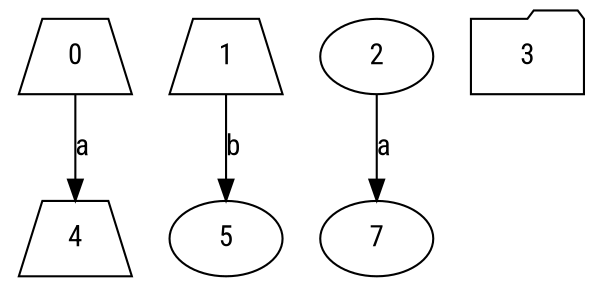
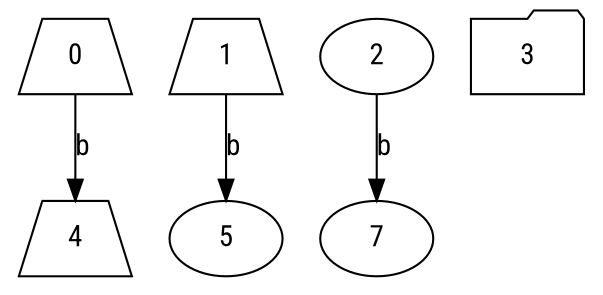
edge "0" -> "4": label "a" -> "b"
edge "2" -> "7": label "a" -> "b"
